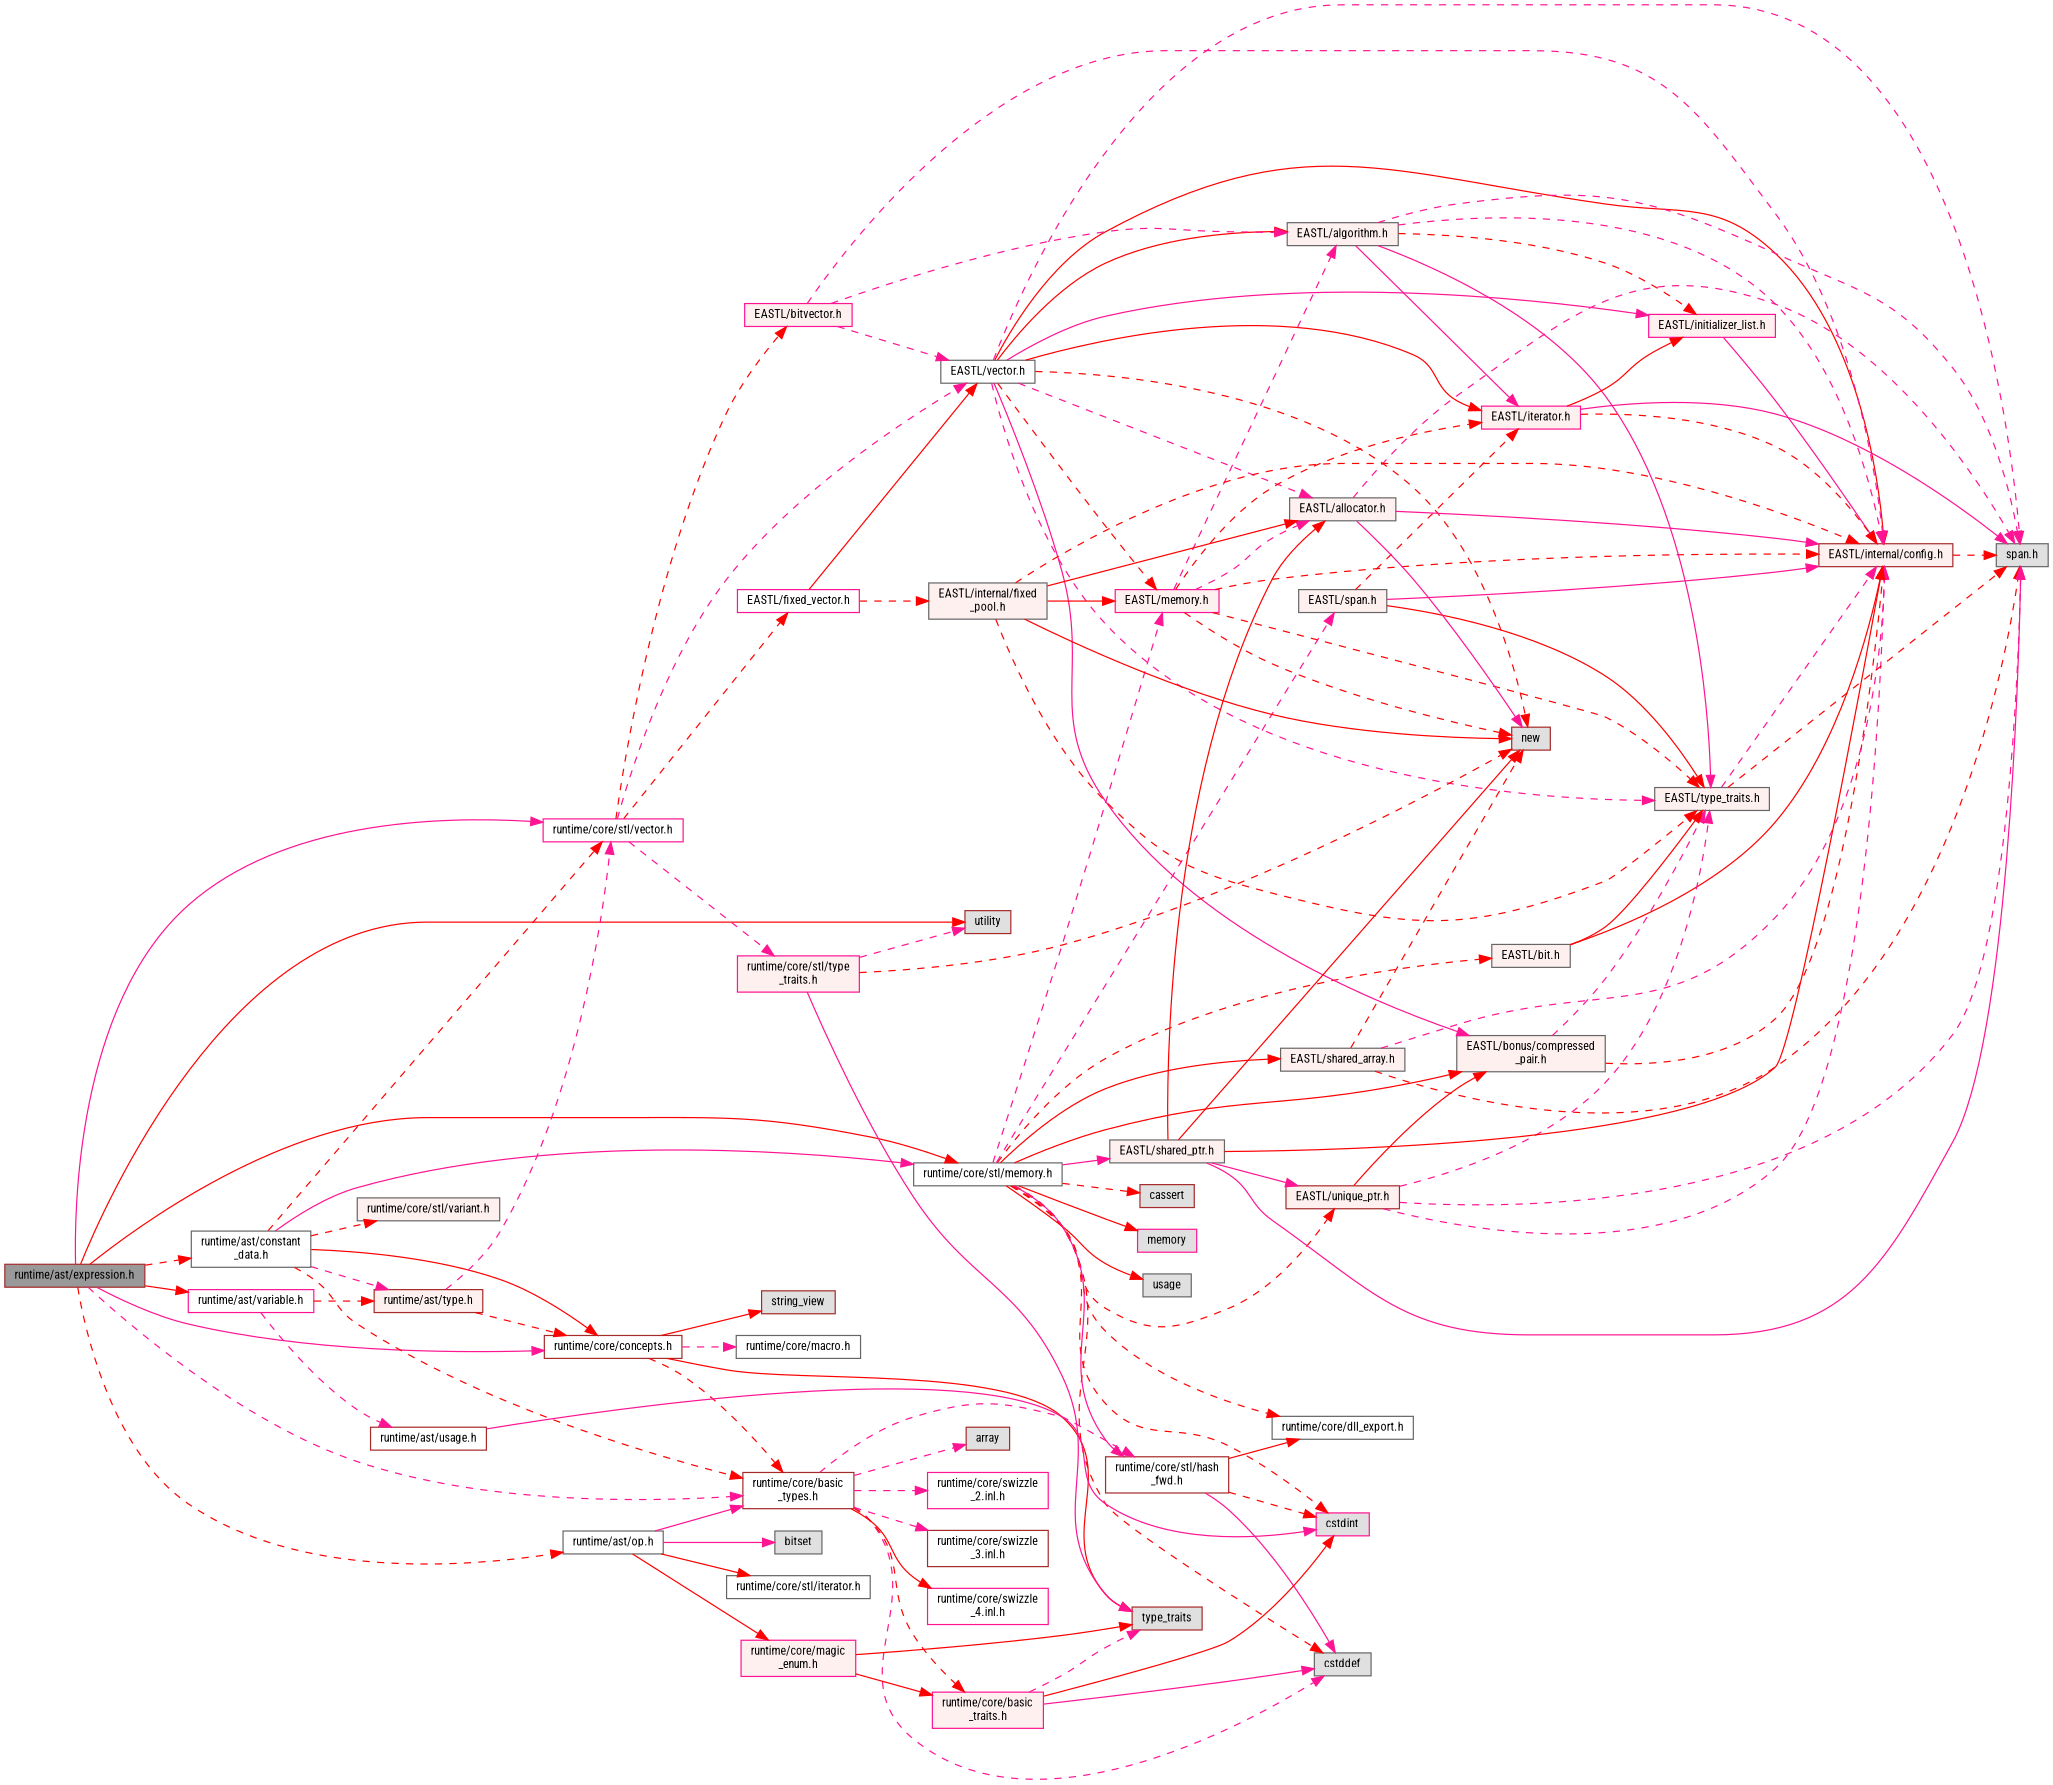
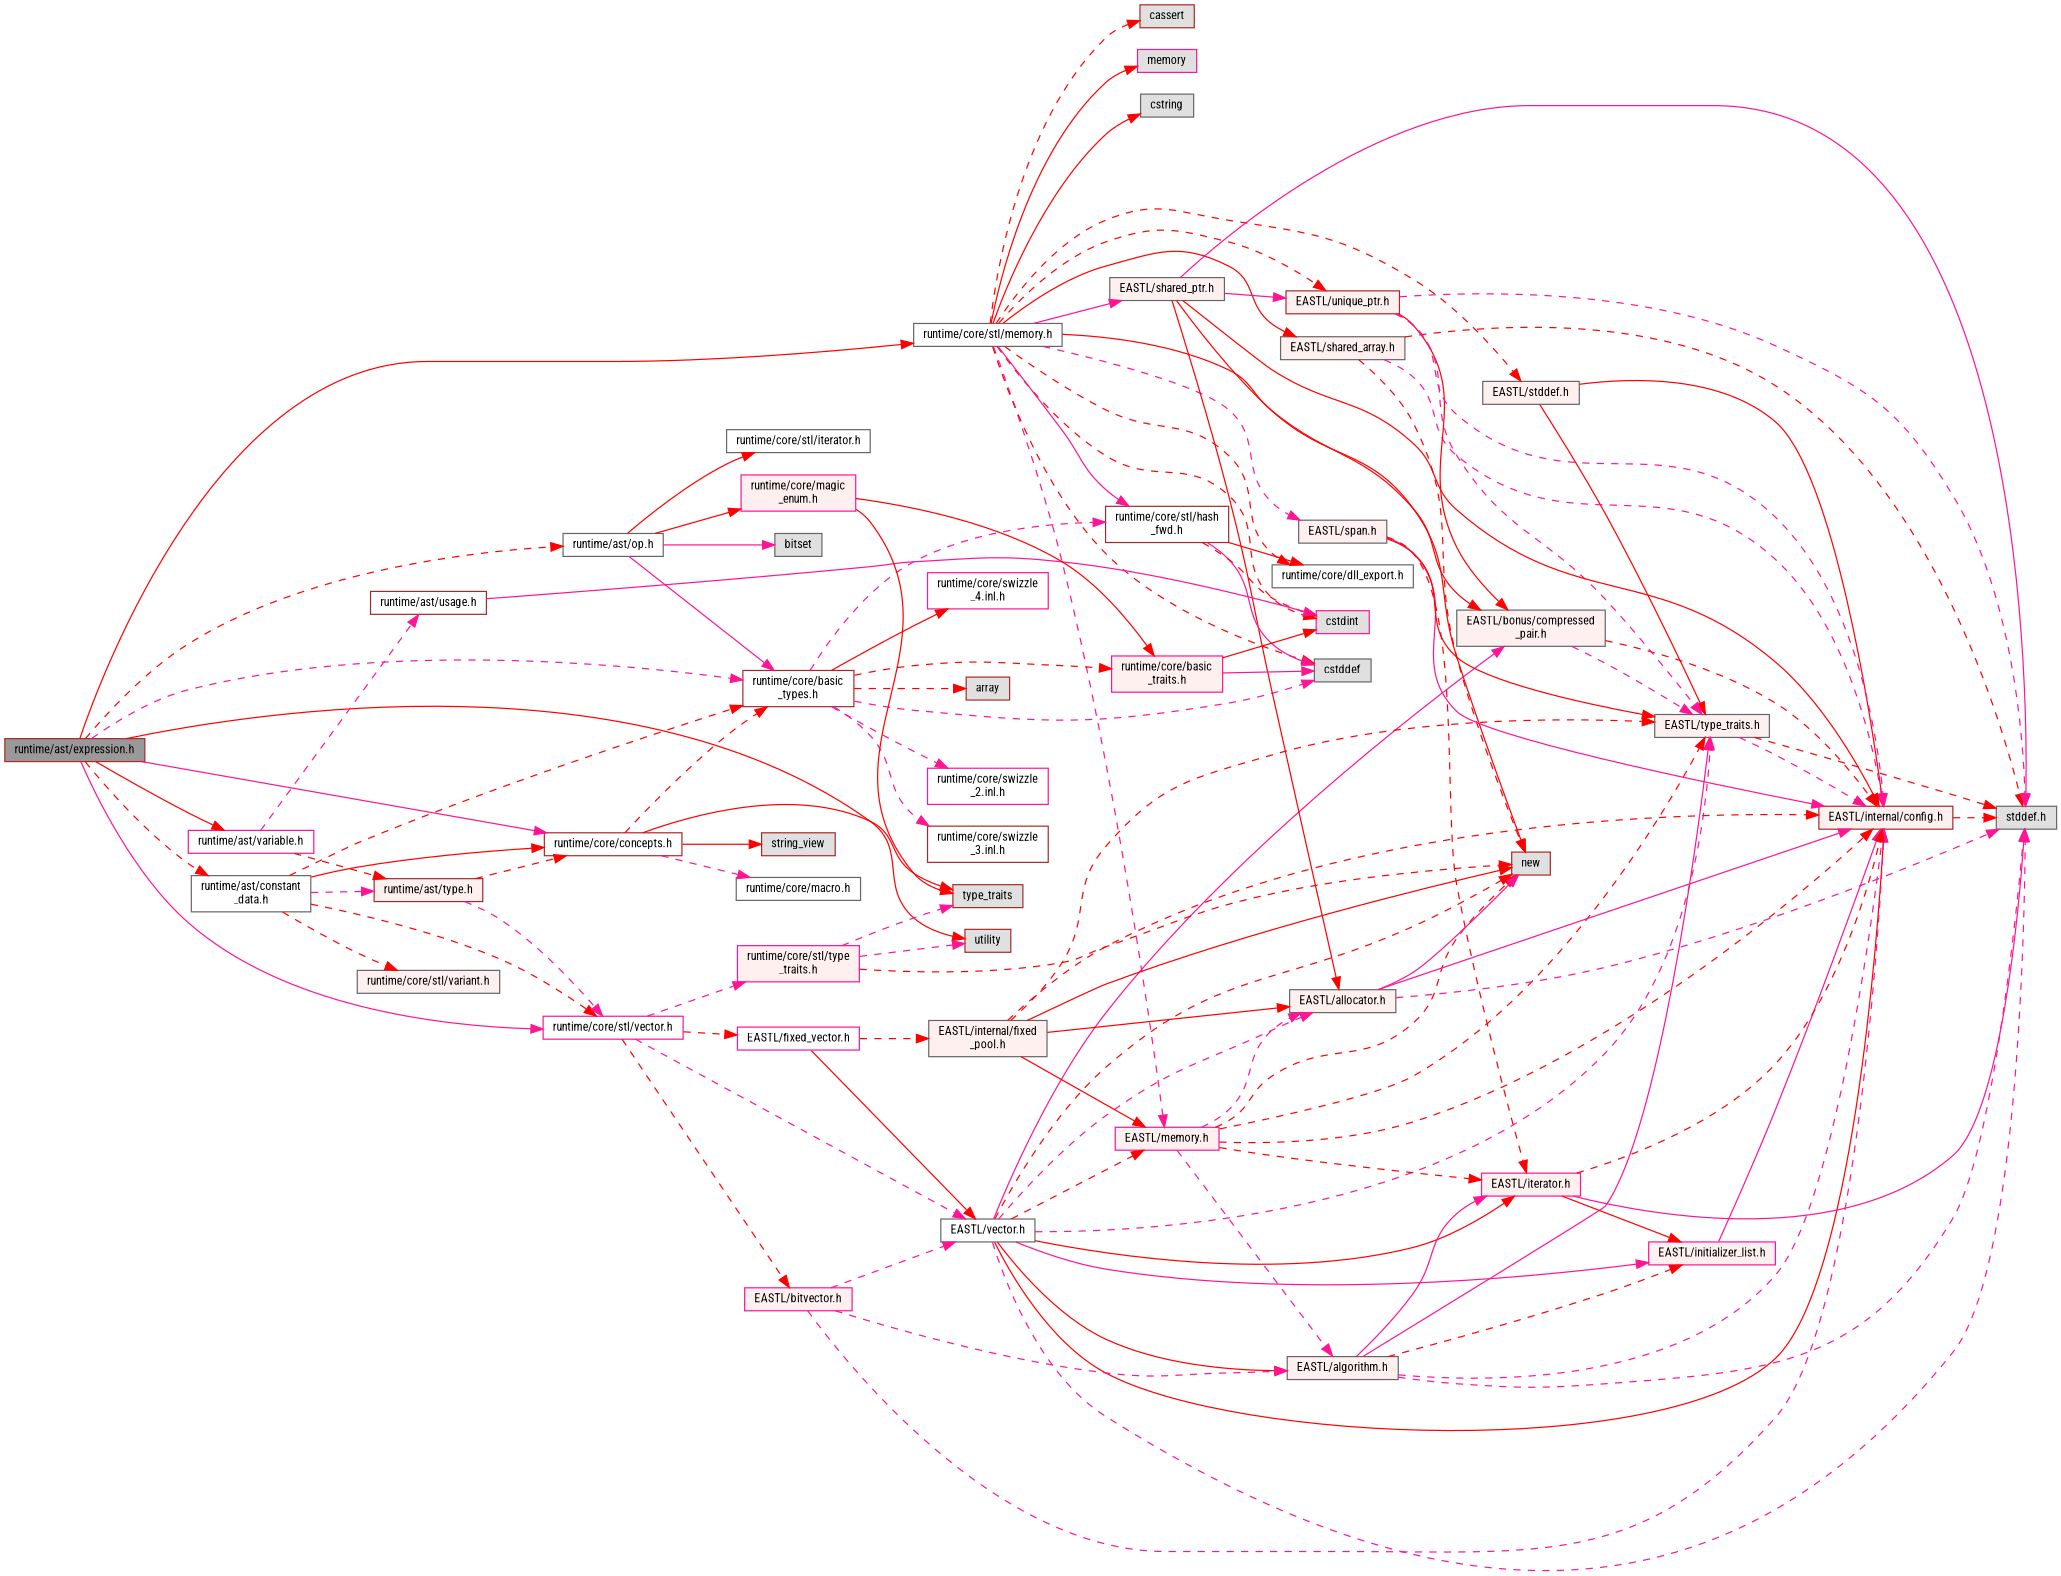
node "span.h": label "span.h" -> "stddef.h"
node "EASTL/bit.h": label "EASTL/bit.h" -> "EASTL/stddef.h"
edge "runtime/ast/constant _data.h" -> "runtime/core/stl/memory.h": removed
node "usage": label "usage" -> "cstring"
edge "runtime/core/stl/type _traits.h" -> "type_traits": style solid -> dashed
edge "runtime/core/basic _types.h" -> "array": color deeppink -> red
edge "runtime/core/basic _traits.h" -> "type_traits": removed
